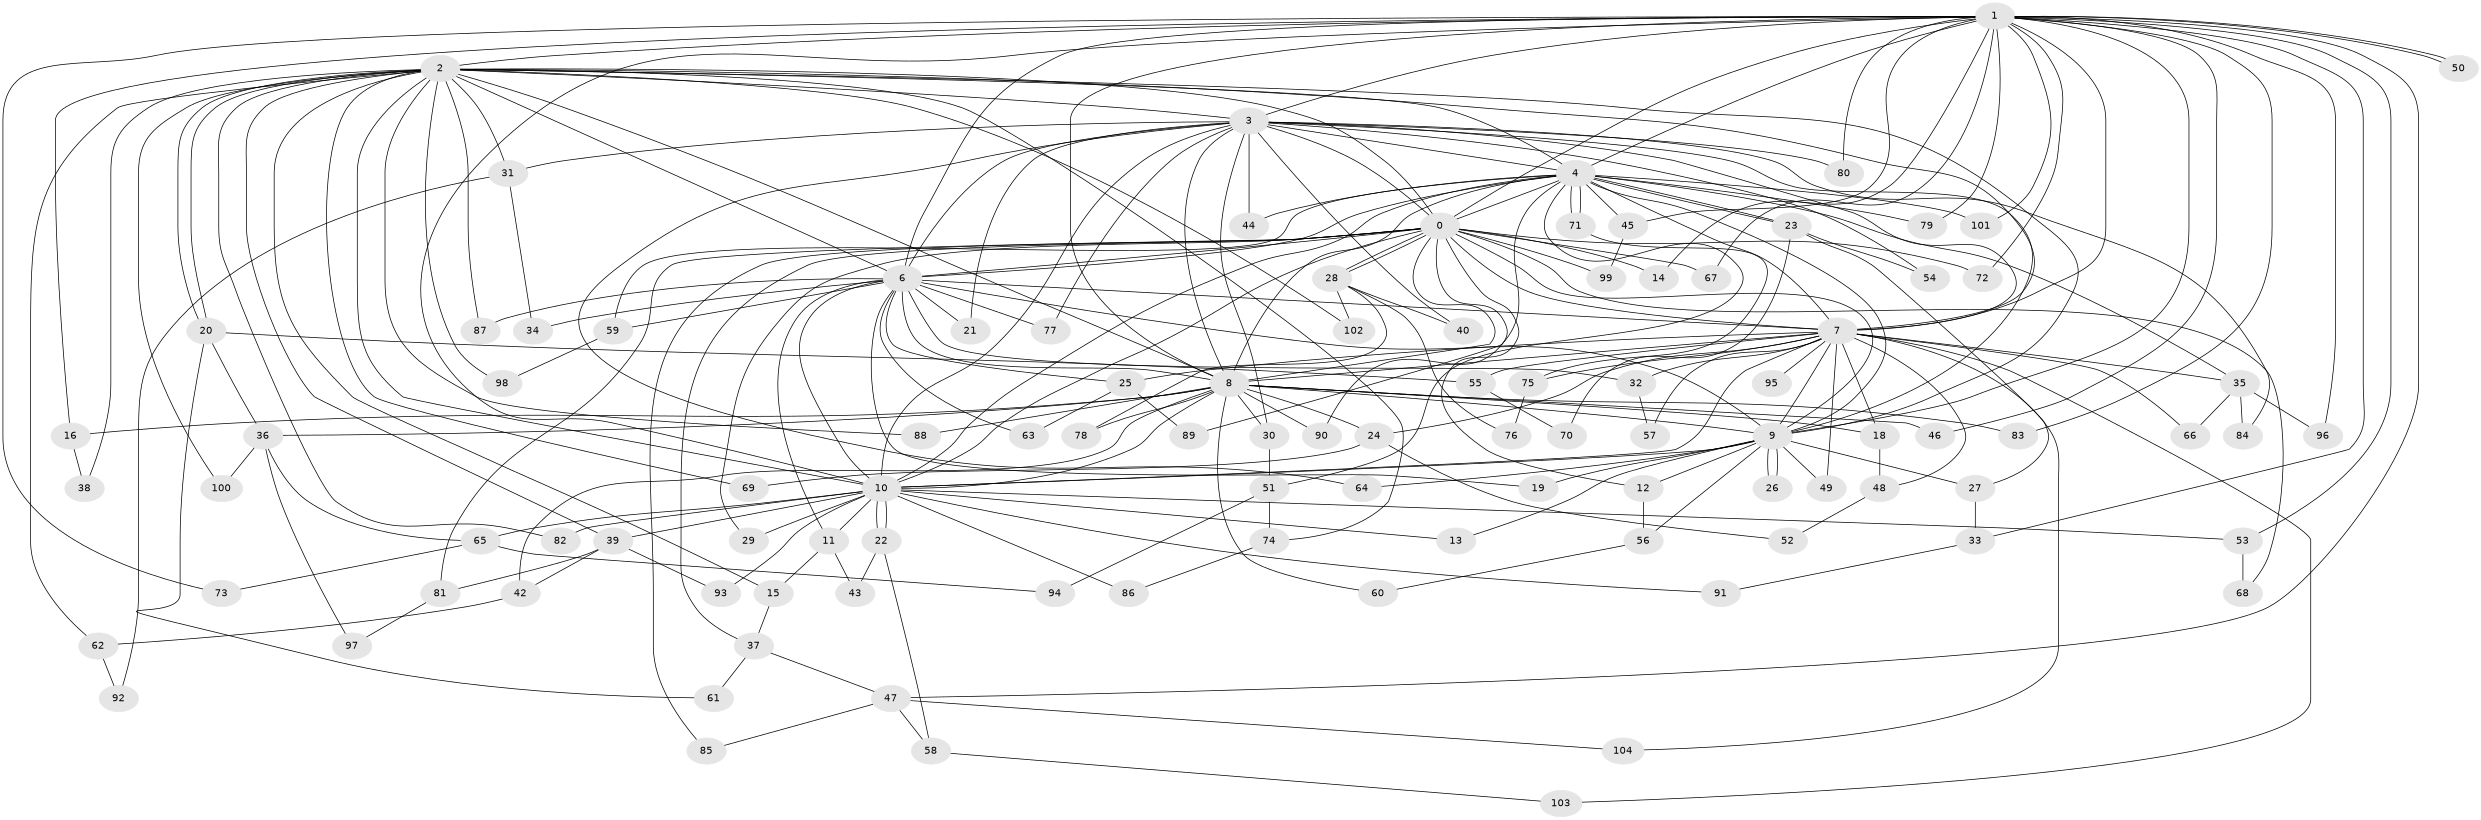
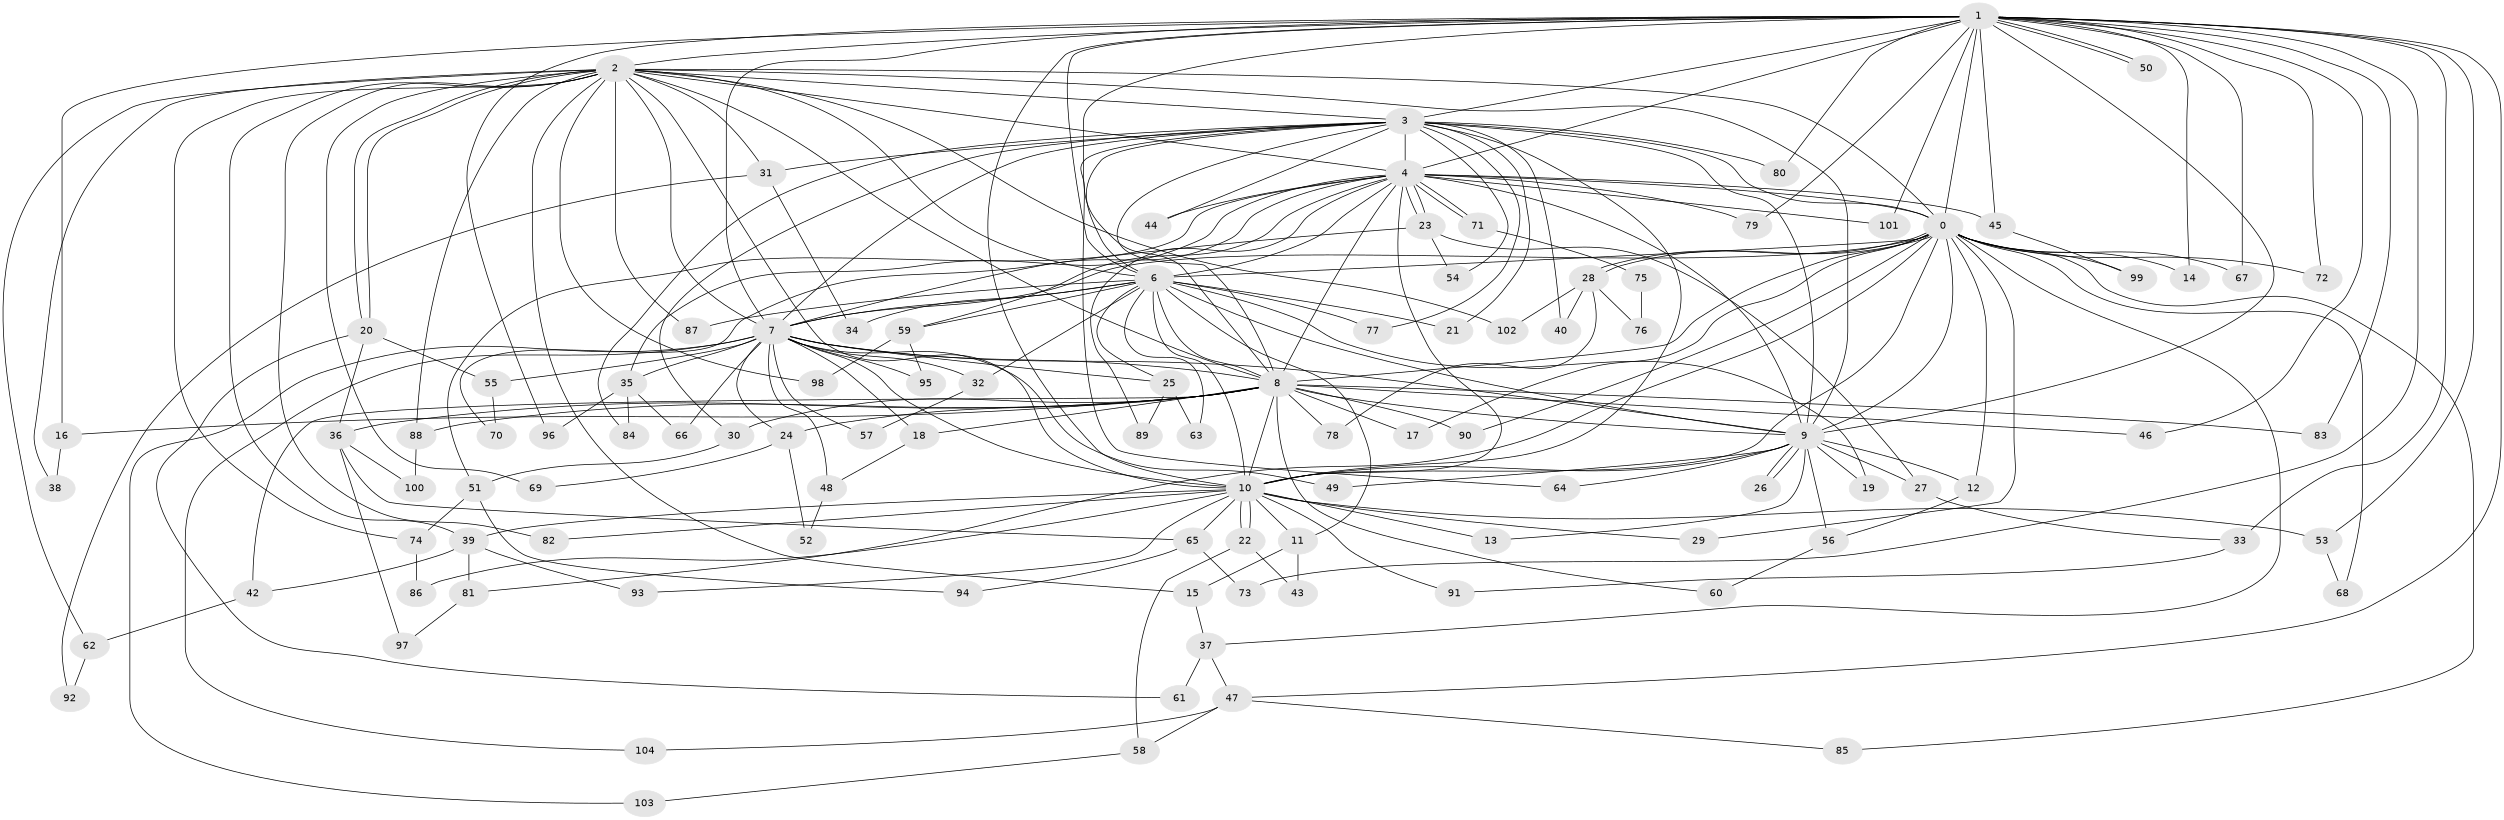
edge "2" -- "100": now "88" -- "100"
edge "59" -- "95": added
edge "7" -- "75": removed
node "17": added
